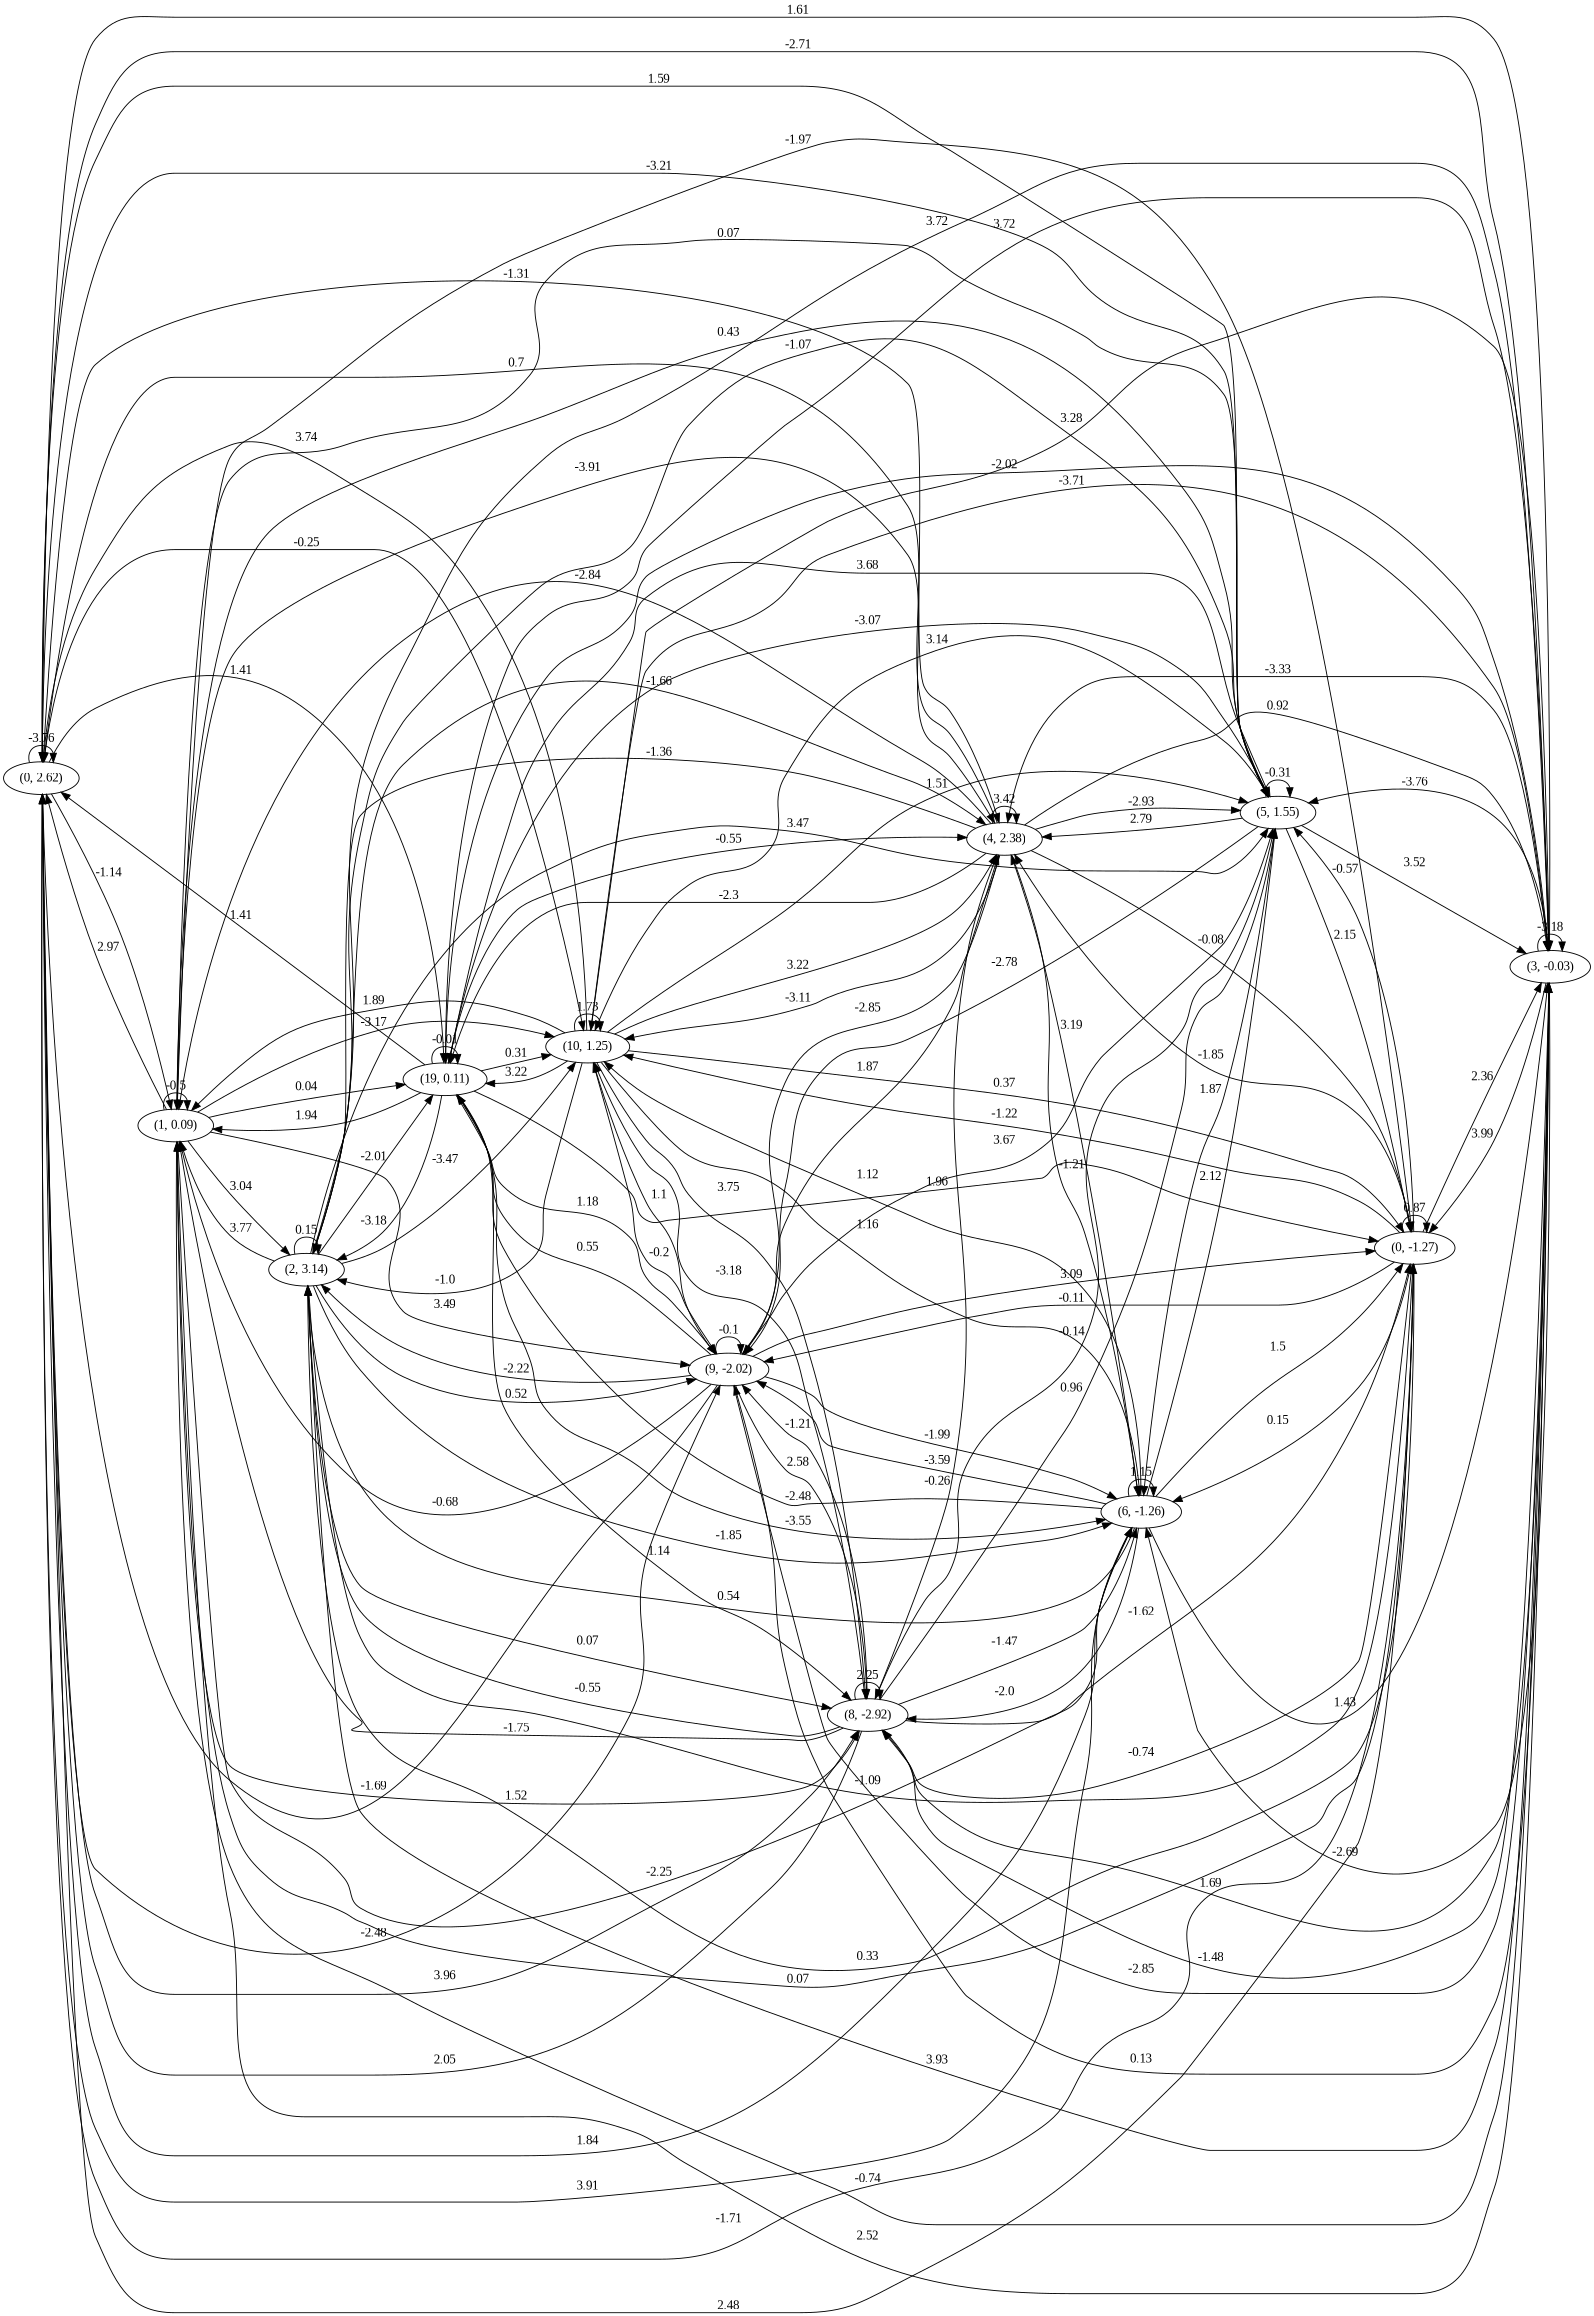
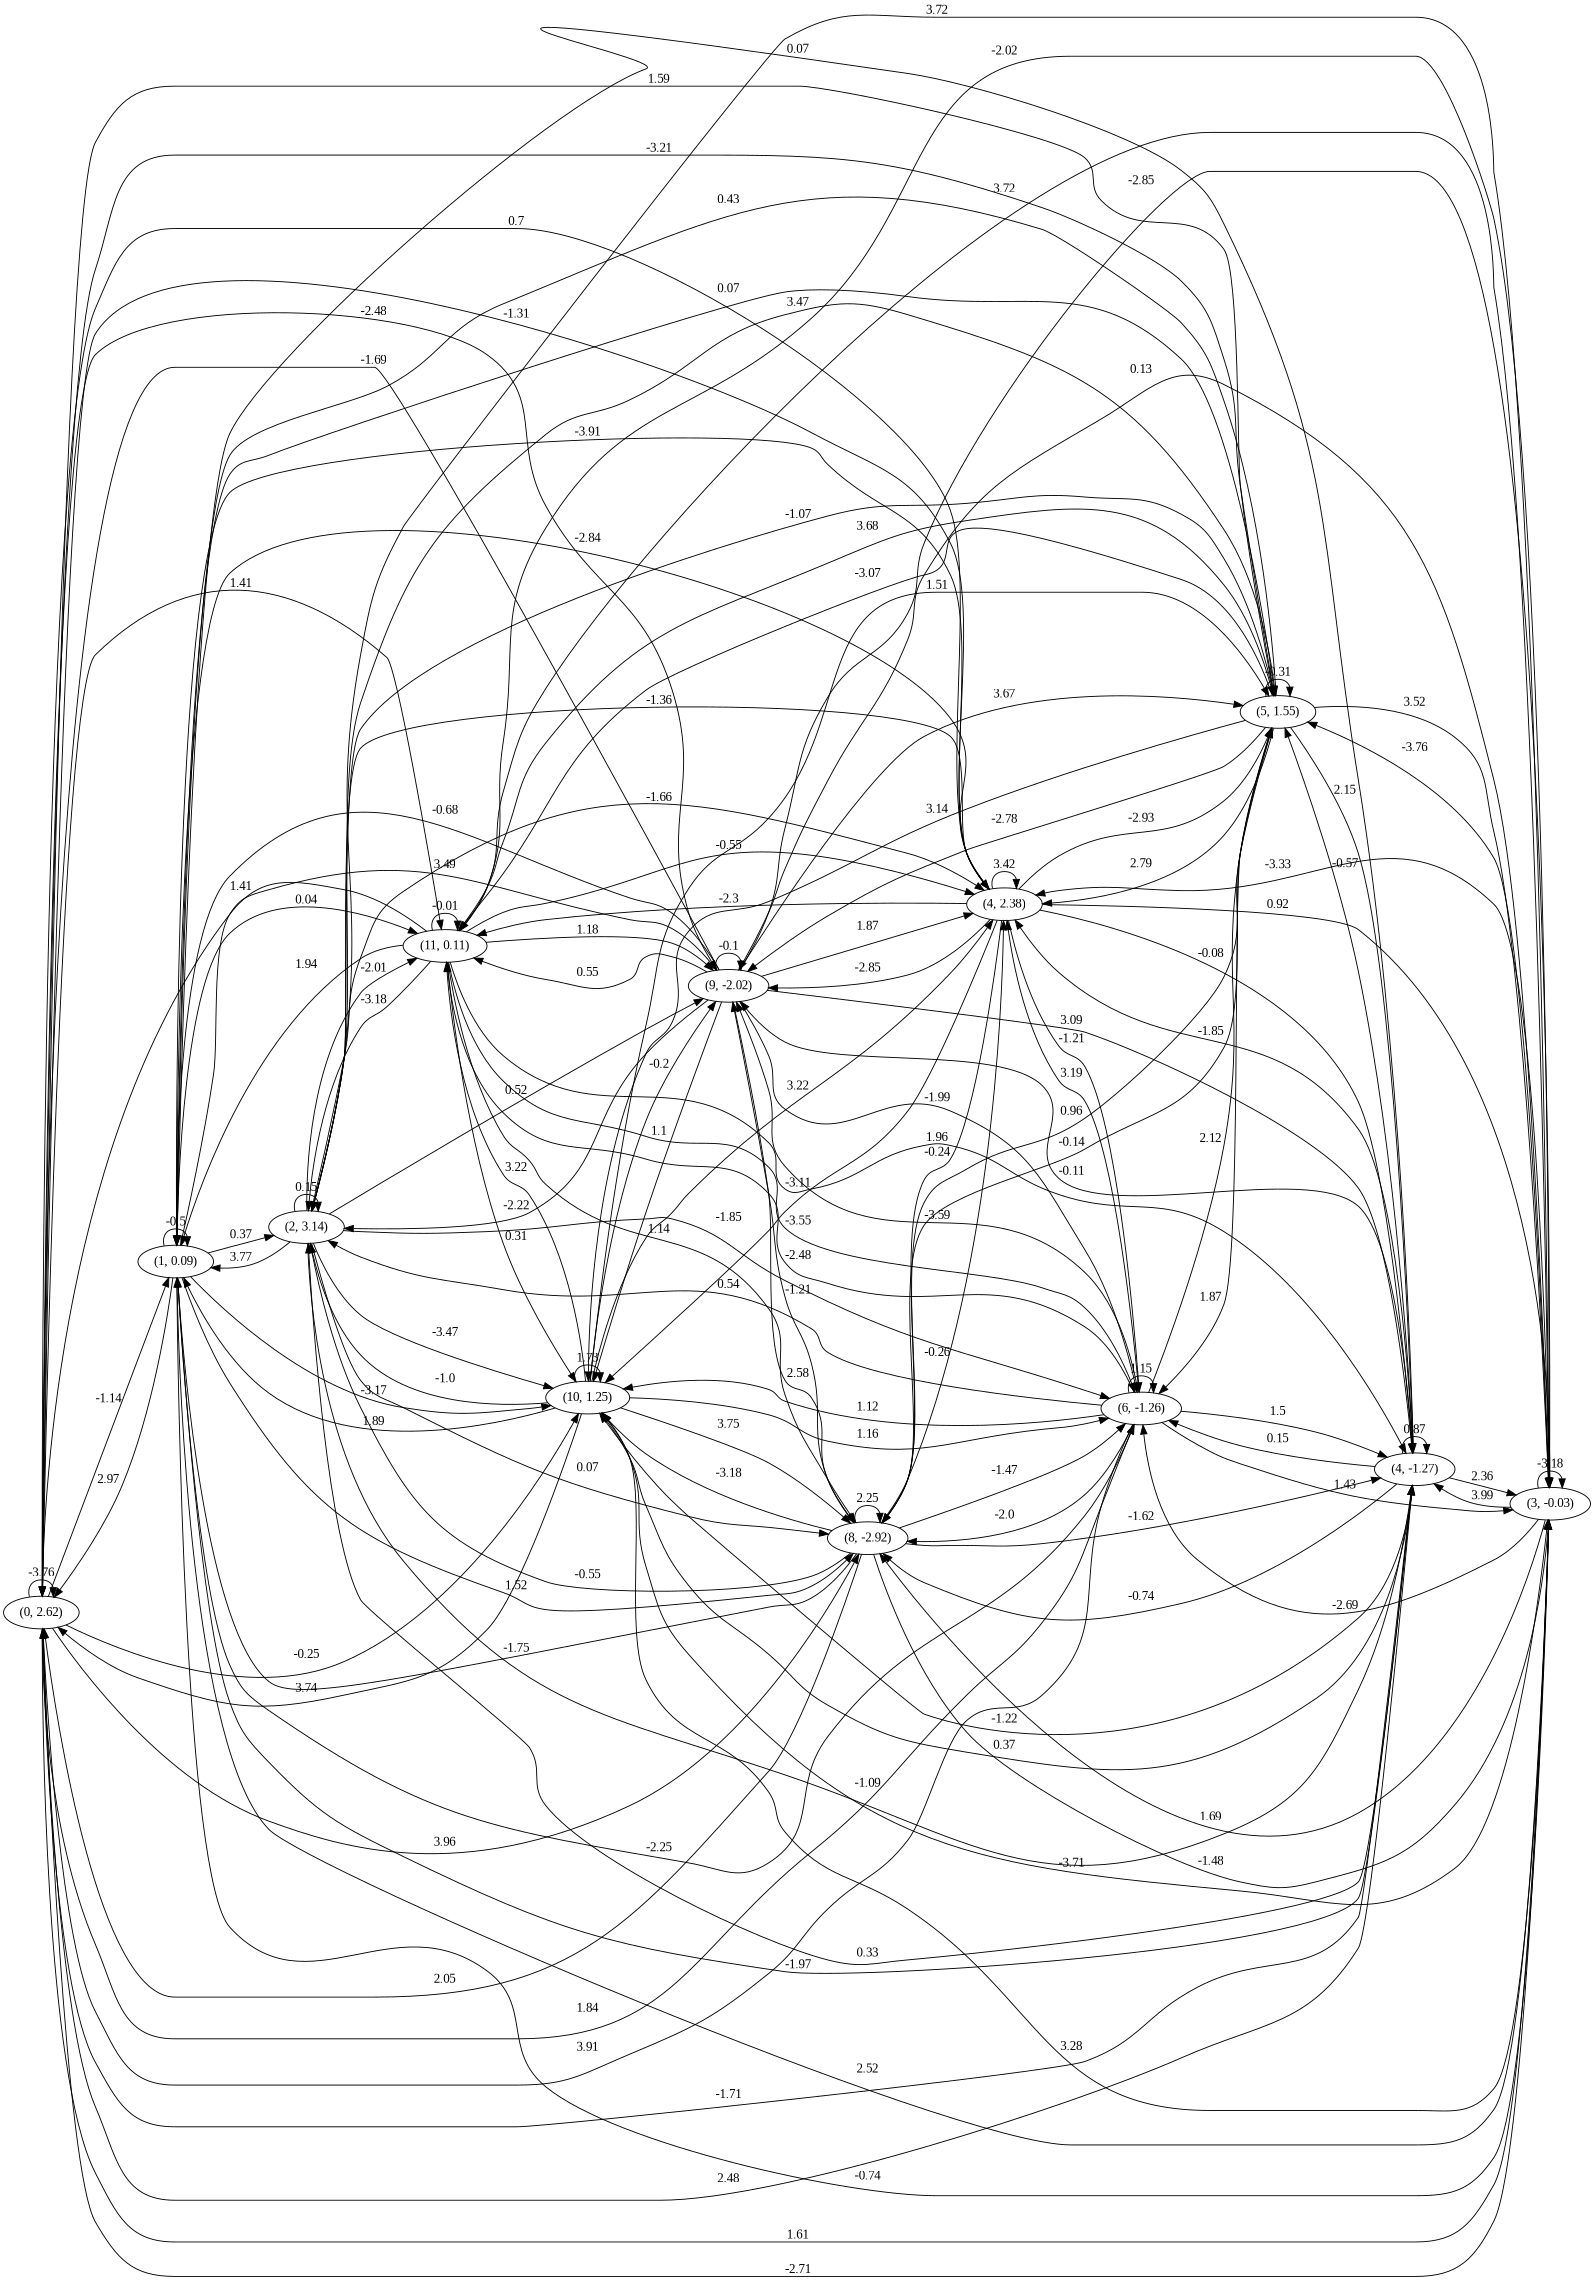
node "(19, 0.11)": label "(19, 0.11)" -> "(11, 0.11)"
edge "(1, 0.09)" -> "(2, 3.14)": label "3.04" -> "0.37"
edge "(4, 2.38)" -> "(8, -2.92)": added, label "-0.24"
node "(0, -1.27)": label "(0, -1.27)" -> "(4, -1.27)"
edge "(3, -0.03)" -> "(2, 3.14)": removed, label "3.93"
